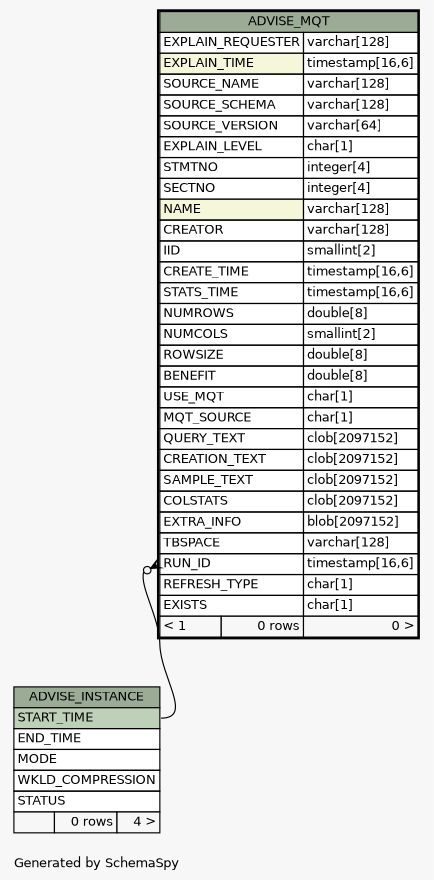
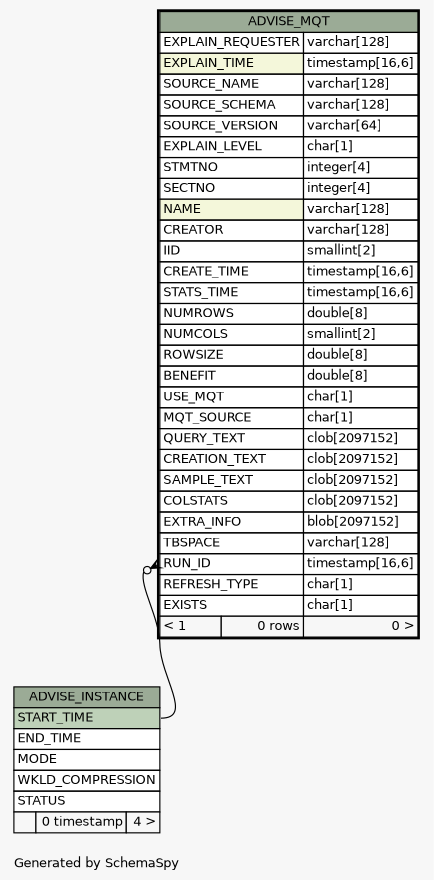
node "ADVISE_INSTANCE": text "0 rows" -> "0 timestamp"
